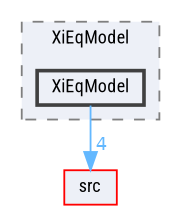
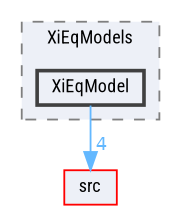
cluster "XiEqModel": label "XiEqModel" -> "XiEqModels"
